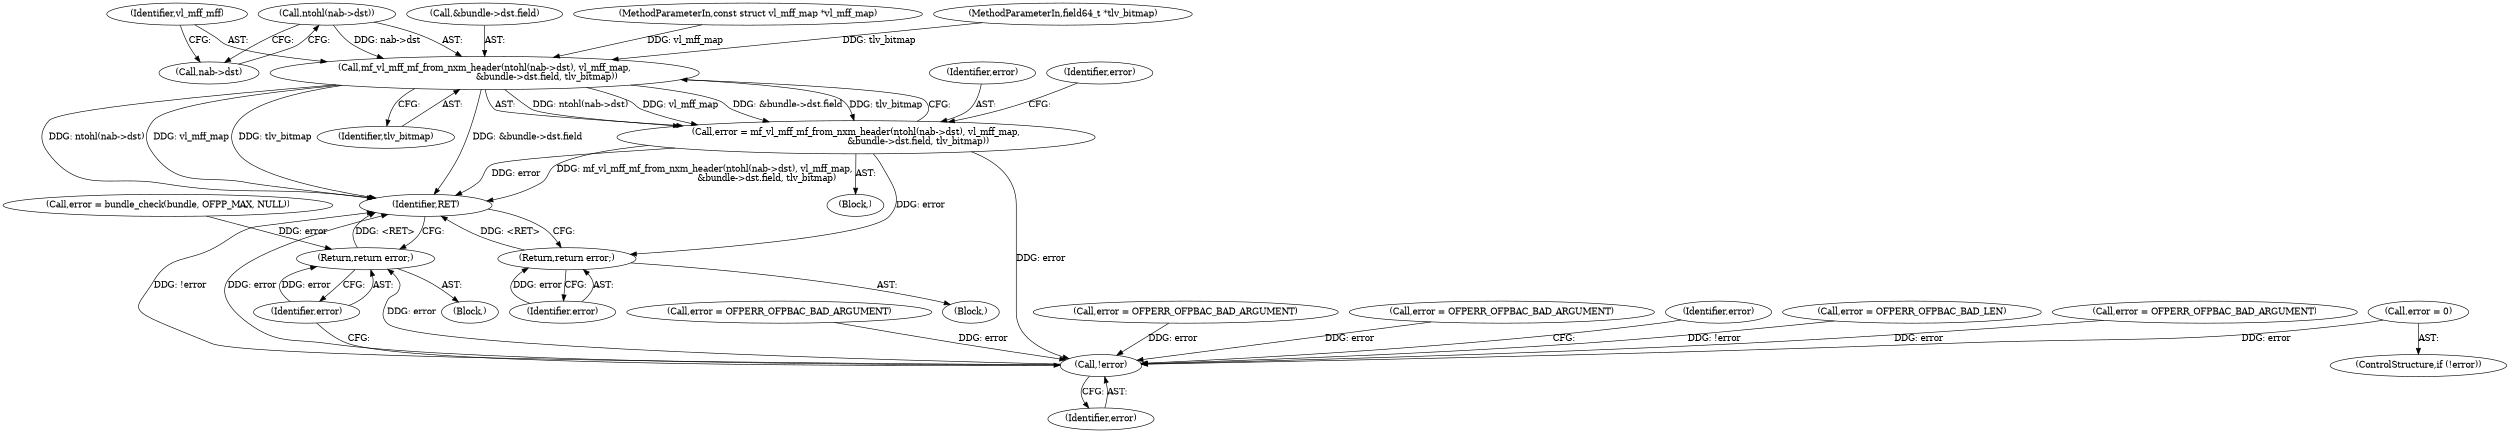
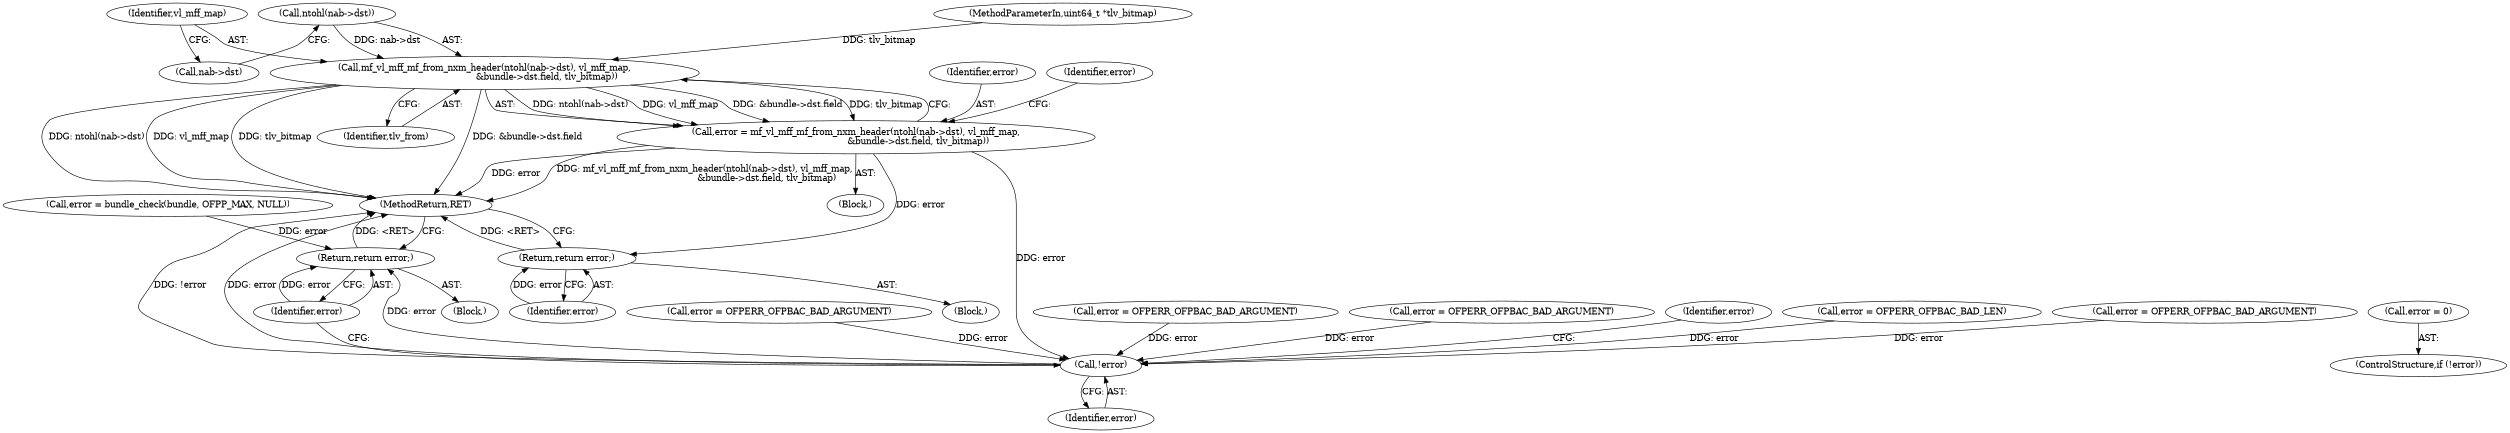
node "(Identifier,vl_mff_mff)": label "(Identifier,vl_mff_mff)" -> "(Identifier,vl_mff_map)"
node "(Call,&bundle->dst.field)": removed
node "(MethodParameterIn,const struct vl_mff_map *vl_mff_map)": removed
node "(MethodParameterIn,field64_t *tlv_bitmap)": label "(MethodParameterIn,field64_t *tlv_bitmap)" -> "(MethodParameterIn,uint64_t *tlv_bitmap)"
edge "(Call,ntohl(nab->dst))" -> "(Call,nab->dst)": removed, label "CFG:"
node "(Identifier,tlv_bitmap)": label "(Identifier,tlv_bitmap)" -> "(Identifier,tlv_from)"
node "(Identifier,RET)": label "(Identifier,RET)" -> "(MethodReturn,RET)"
edge "(Call,error = OFPERR_OFPBAC_BAD_LEN)" -> "(Call,!error)": label "DDG: !error" -> "DDG: error"
edge "(Call,error = 0)" -> "(Call,!error)": removed, label "DDG: error"
